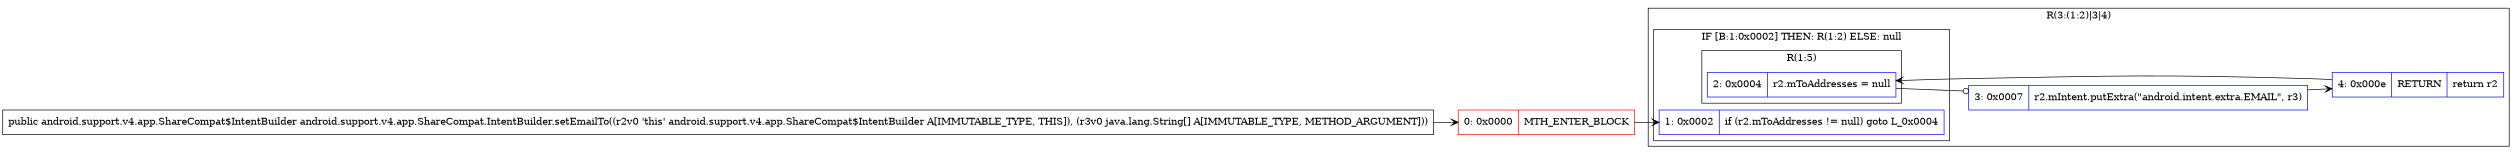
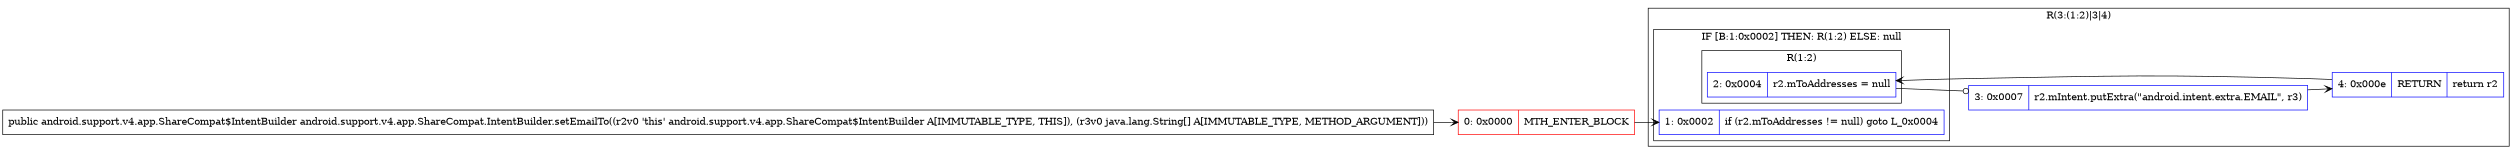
cluster "R(1:5)": label "R(1:5)" -> "R(1:2)"
